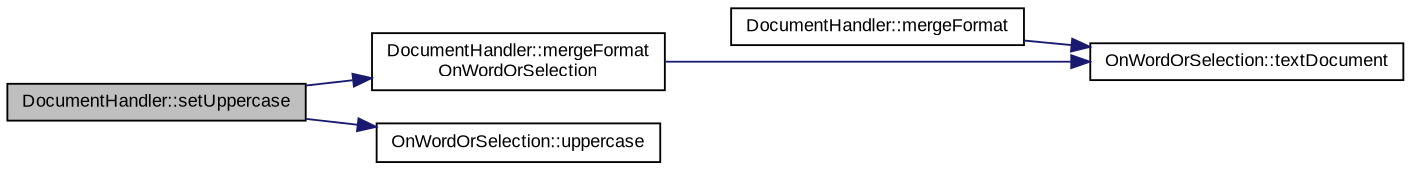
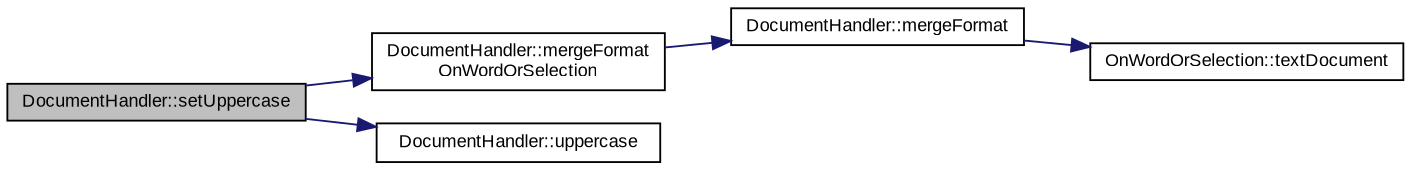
edge "DocumentHandler::mergeFormat OnWordOrSelection" -> "OnWordOrSelection::textDocument": now "DocumentHandler::mergeFormat OnWordOrSelection" -> "DocumentHandler::mergeFormat"
node "OnWordOrSelection::uppercase": label "OnWordOrSelection::uppercase" -> "DocumentHandler::uppercase"
